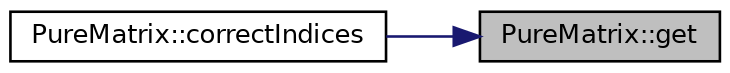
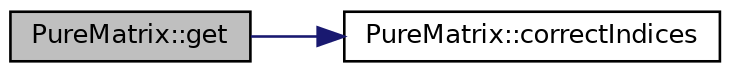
edge "PureMatrix::correctIndices" -> "PureMatrix::get": reversed
